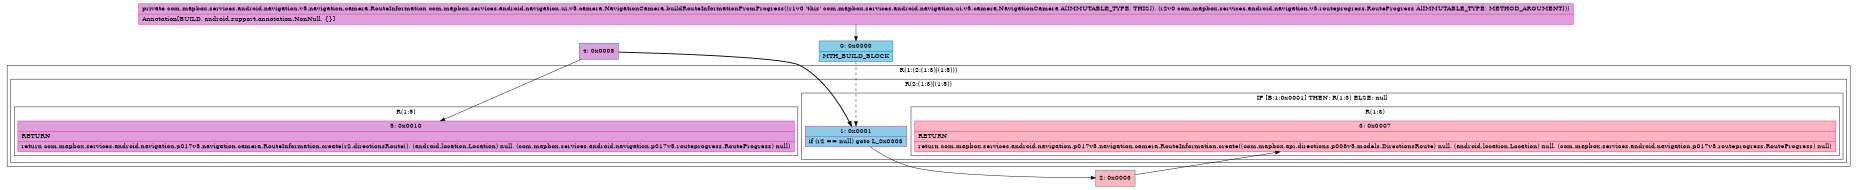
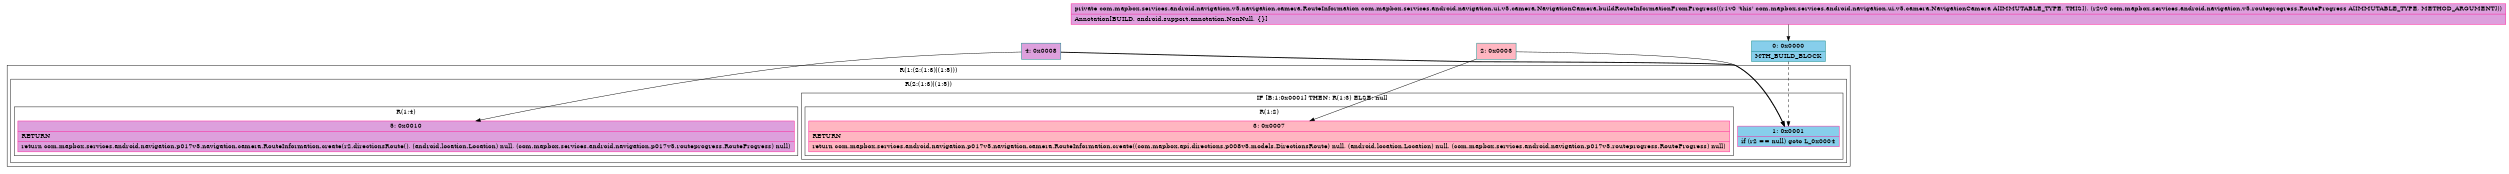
cluster "R(1:5)": label "R(1:5)" -> "R(1:4)"
cluster "R(1:3)": label "R(1:3)" -> "R(1:2)"
node "1: 0x0001": text "if (r2 == null) goto L_0x0003" -> "if (r2 == null) goto L_0x0004"
edge "1: 0x0001" -> "2: 0x0003": reversed
